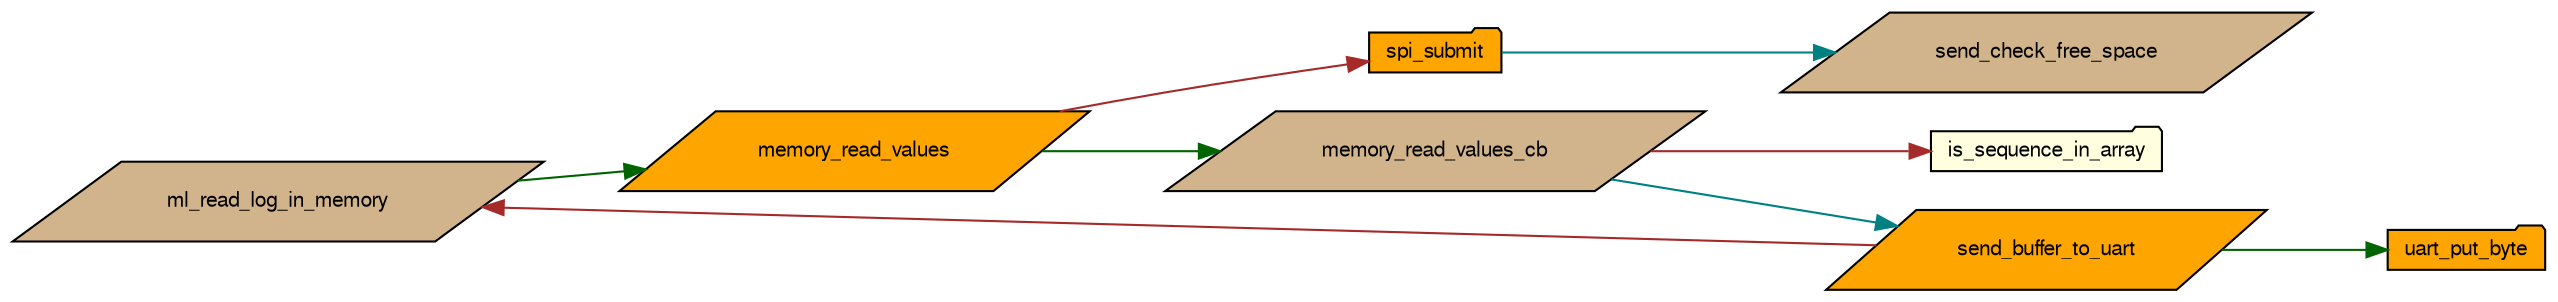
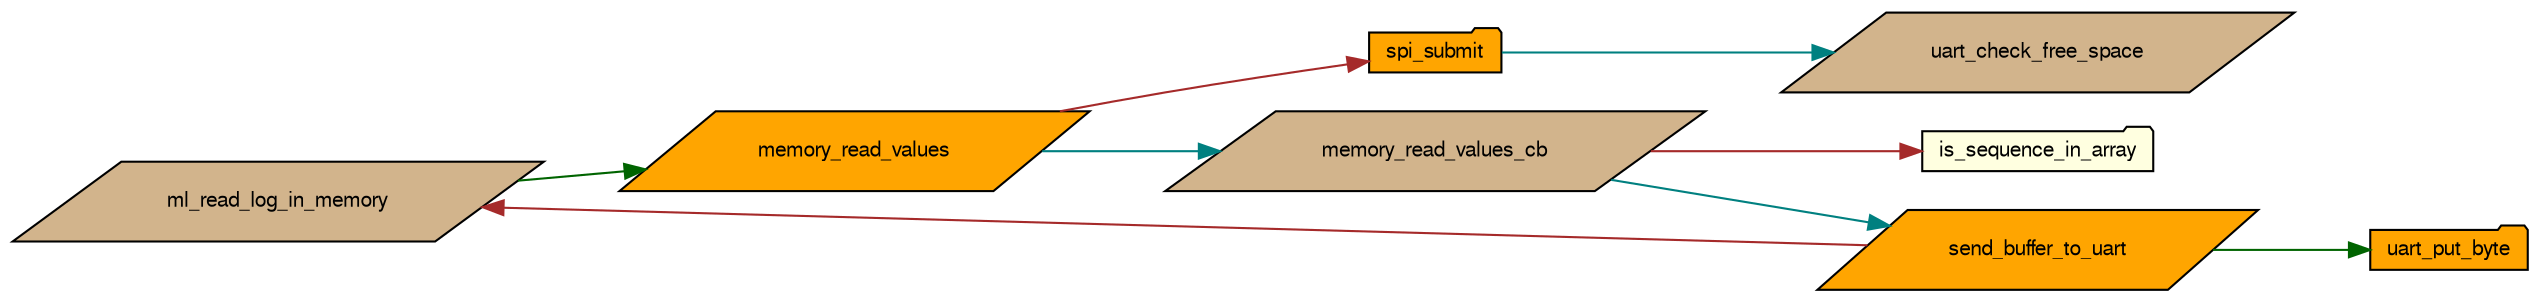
node "send_check_free_space": label "send_check_free_space" -> "uart_check_free_space"
edge "memory_read_values" -> "memory_read_values_cb": color darkgreen -> teal
